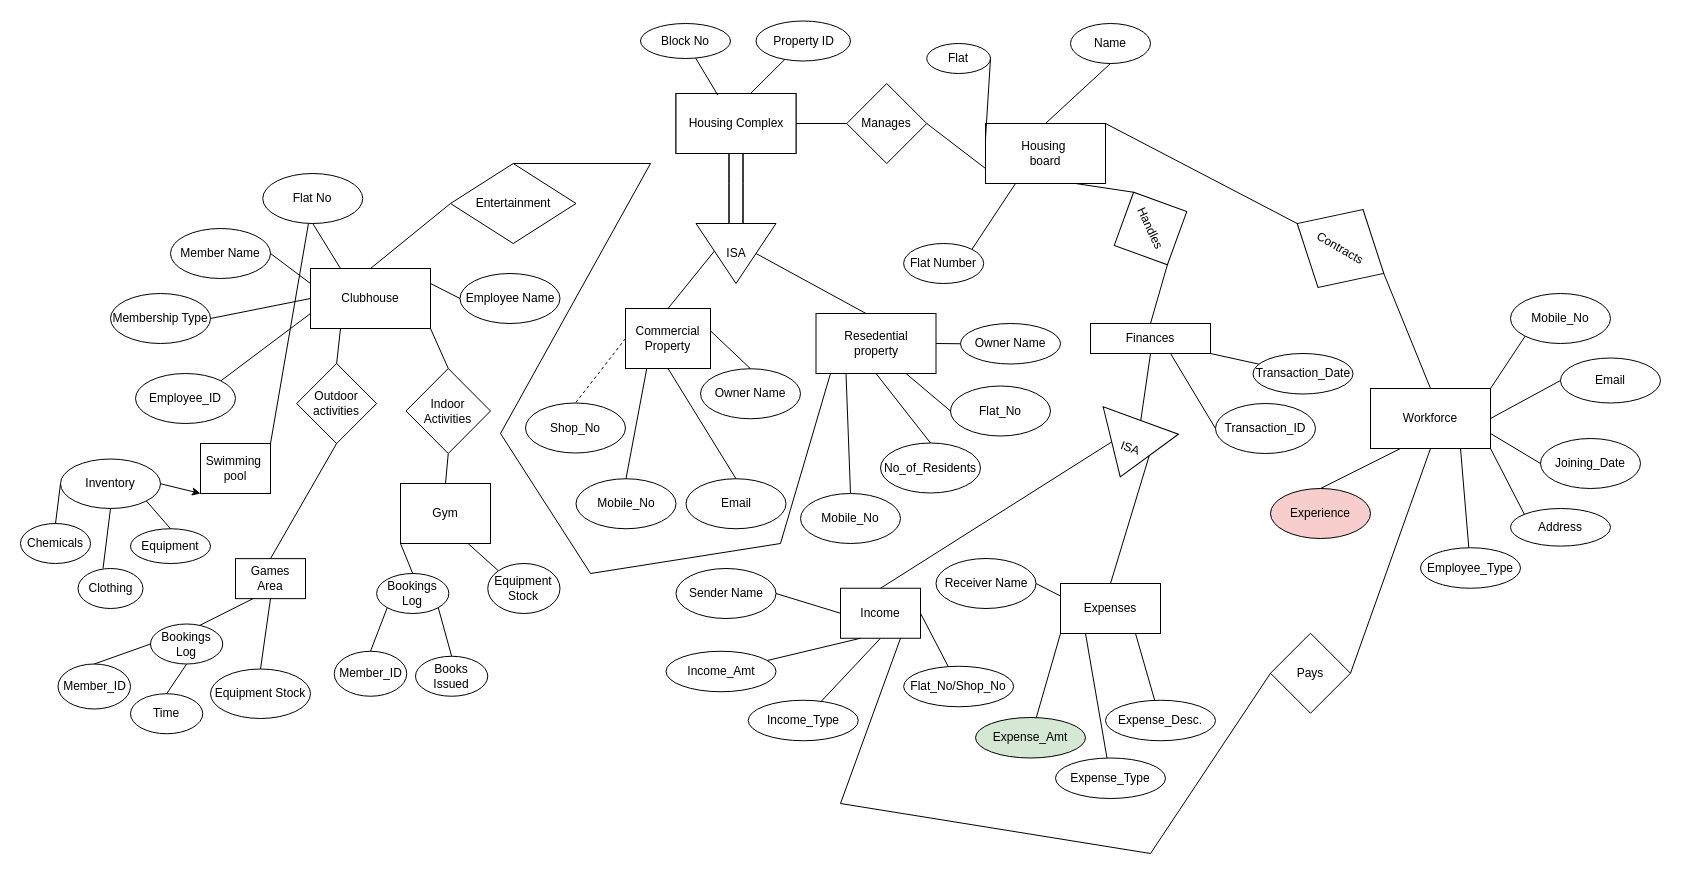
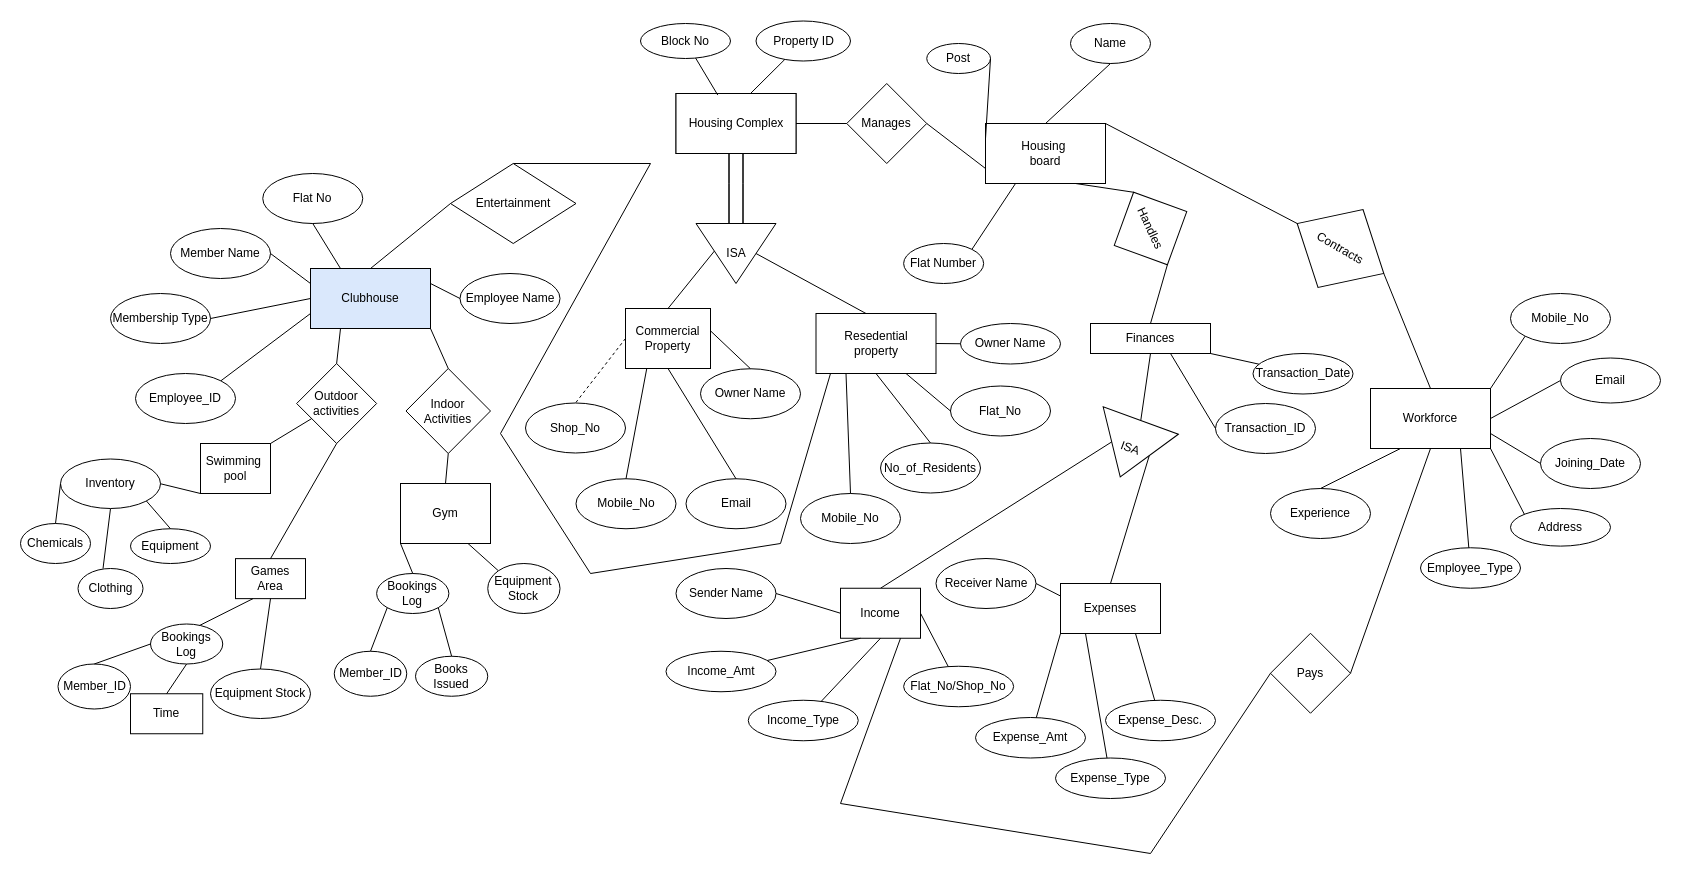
node "Flat": label "Flat" -> "Post"
node "Clubhouse": fillcolor #ffffff -> #dae8fc
edge "Flat No" -- "Swimming pool": now "Outdoor activities" -- "Swimming pool"
edge "Inventory" -> "Swimming pool": arrowhead classic -> none
node "Experience": fillcolor #f8cecc -> #ffffff
node "Time": shape ellipse -> rectangle
node "Expense_Amt": fillcolor #d5e8d4 -> #ffffff
